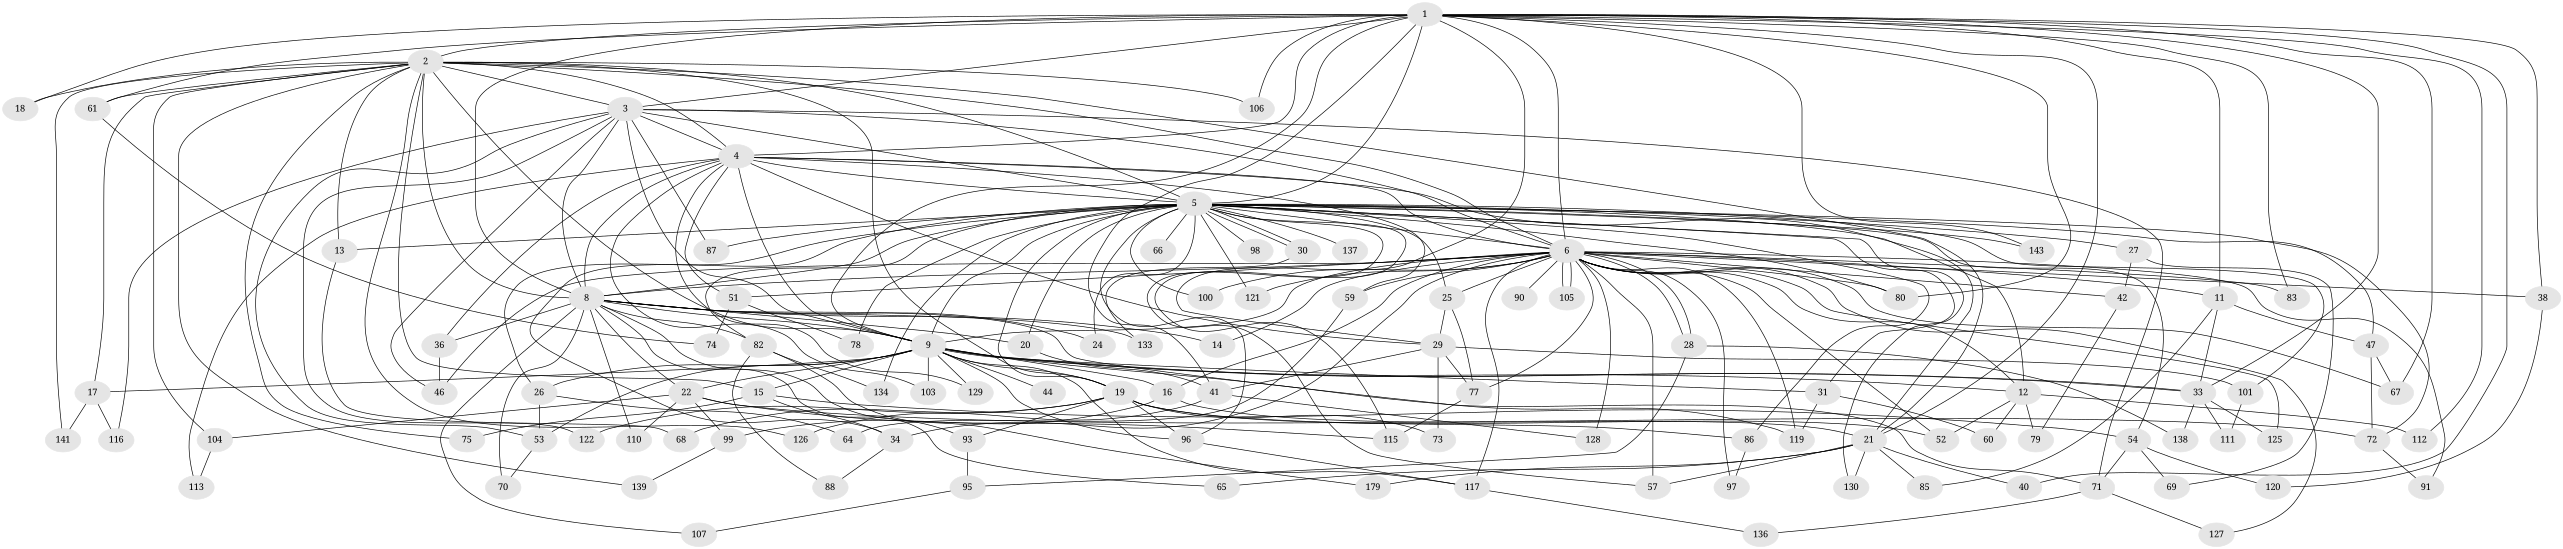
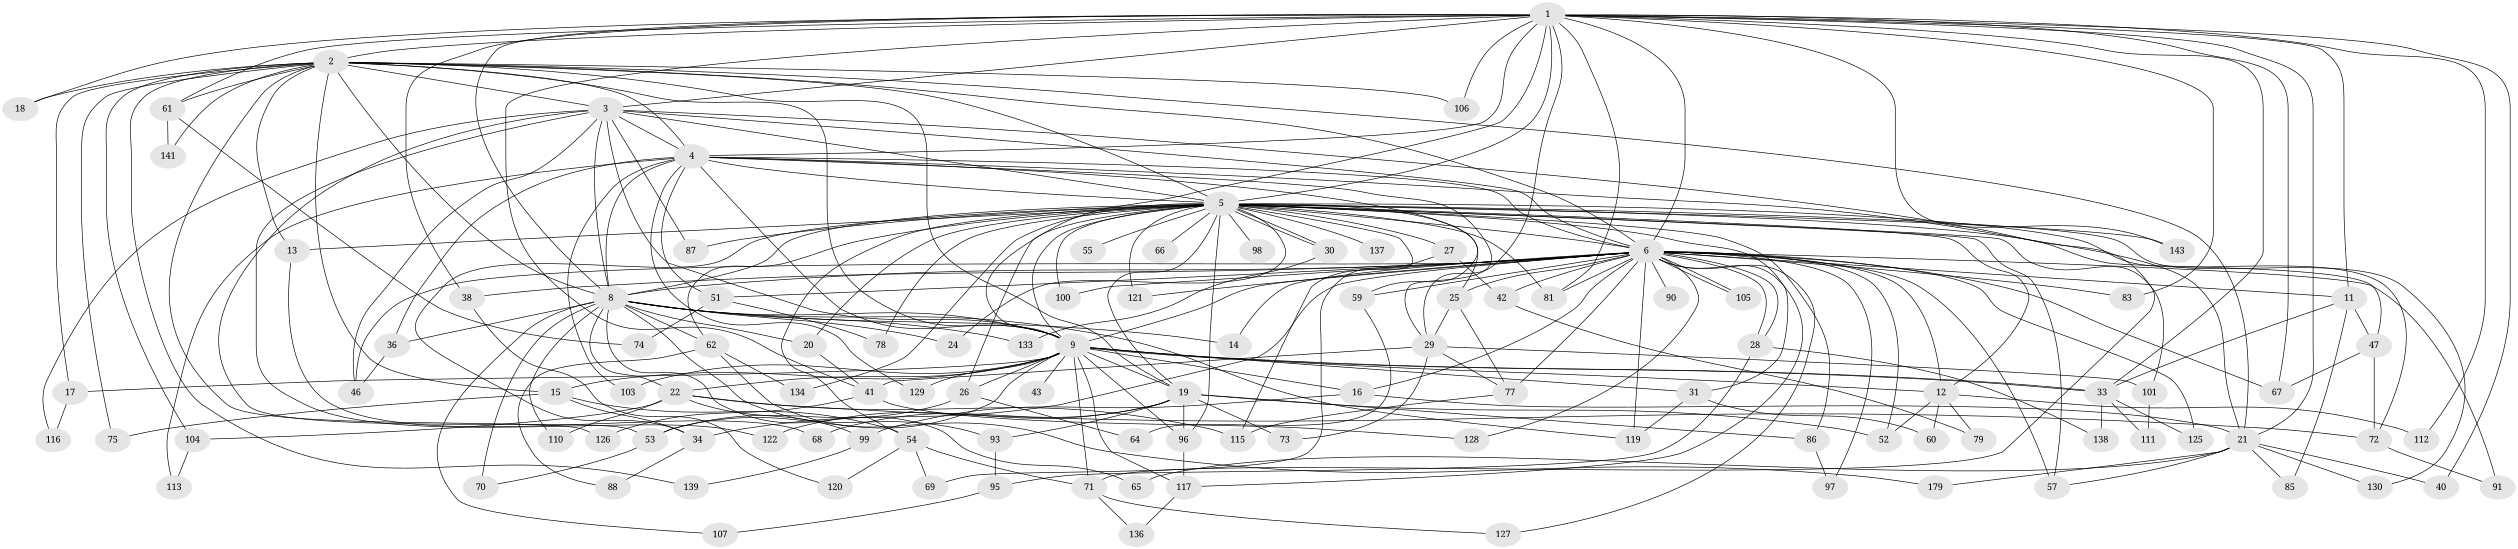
node "55": added
node "80": label "80" -> "81"
node "82": label "82" -> "62"
node "44": label "44" -> "43"
edge "17" -- "141": now "61" -- "141"
